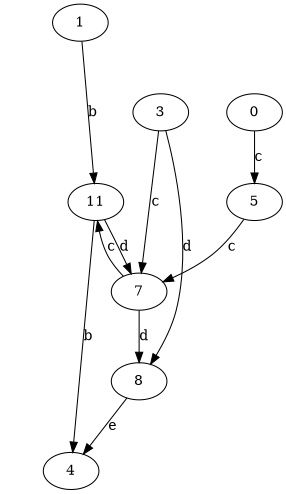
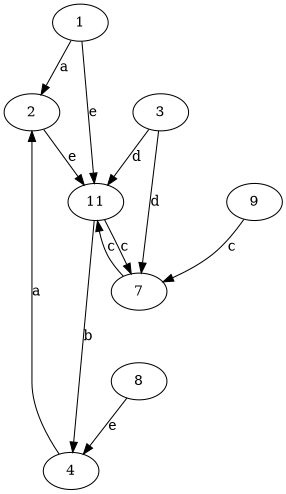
node "2": added
edge "1" -> "11": label "b" -> "e"
node "0": removed
edge "3" -> "7": label "c" -> "d"
node "5": label "5" -> "9"
edge "3" -> "8": now "3" -> "11"
edge "11" -> "7": label "d" -> "c"
edge "7" -> "8": removed, label "d"
